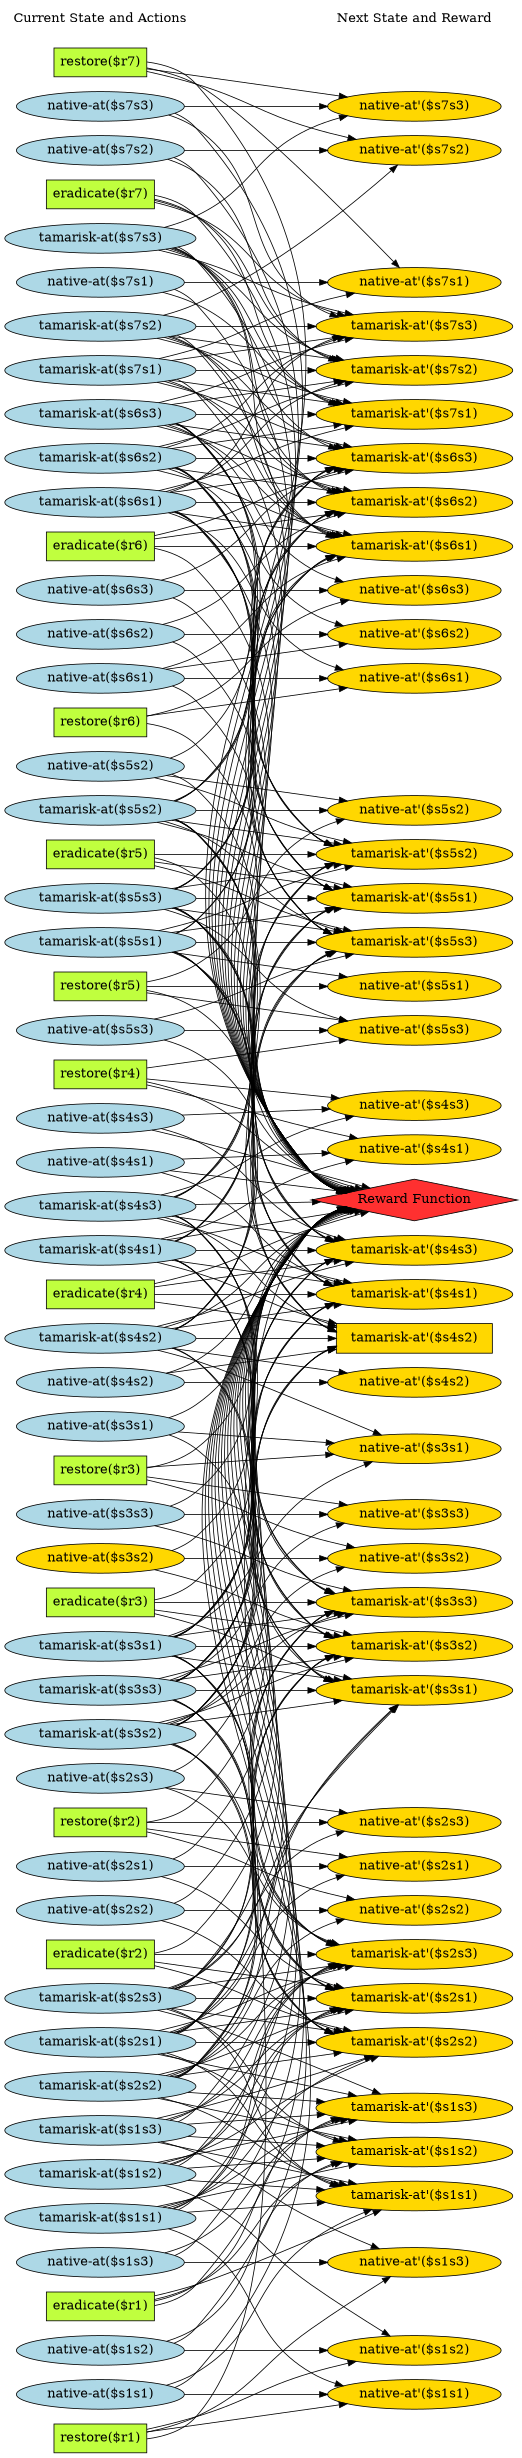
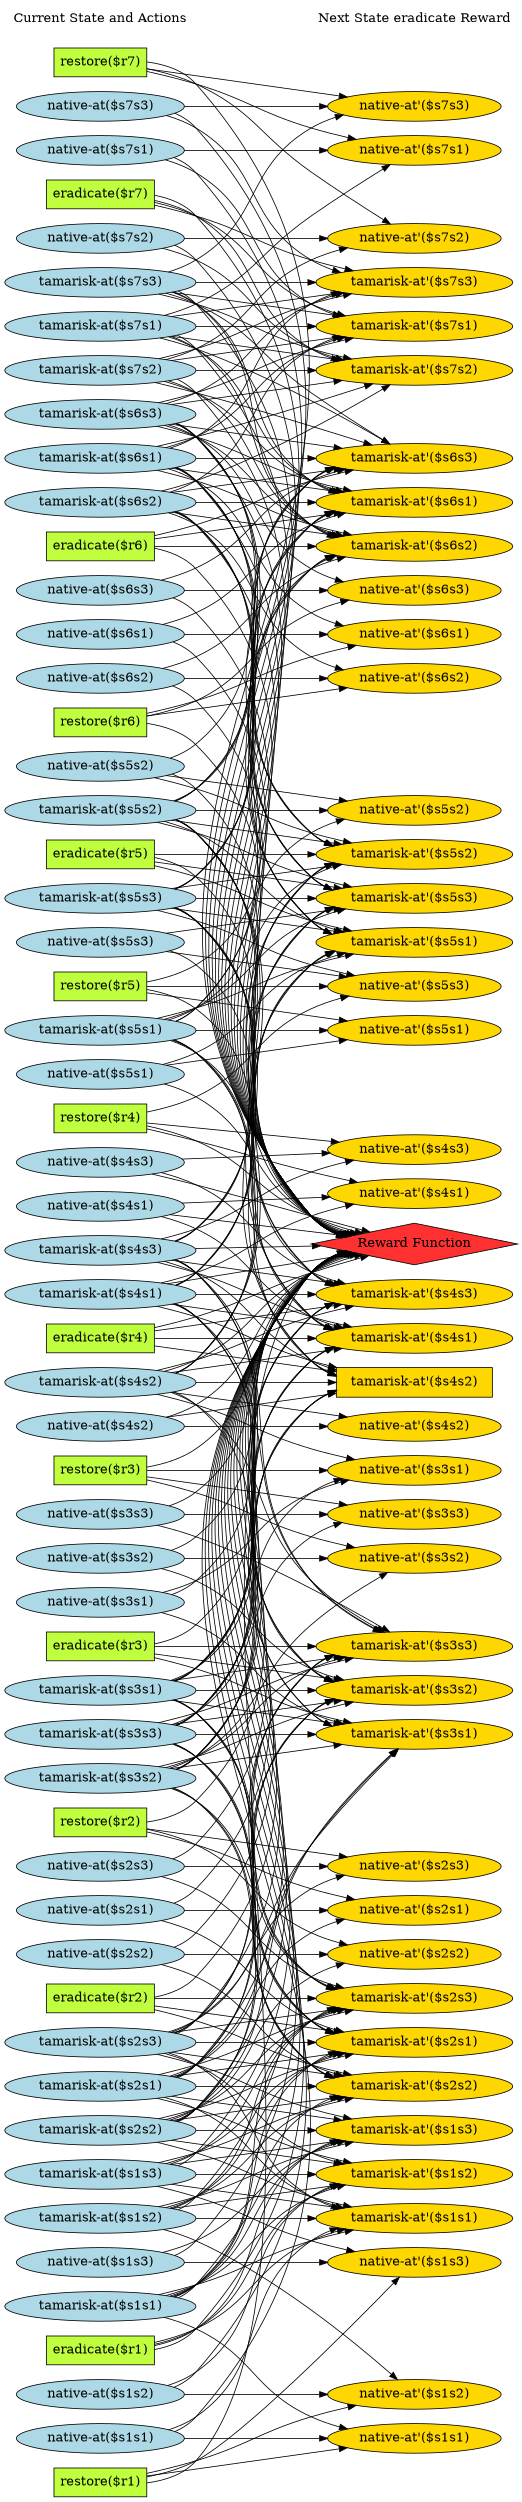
node "Next State and Reward": label "Next State and Reward" -> "Next State eradicate Reward"
edge "tamarisk-at($s6s2)" -> "tamarisk-at'($s7s3)": removed
edge "native-at($s6s1)" -> "native-at'($s6s2)": now "restore($r6)" -> "native-at'($s6s2)"
node "native-at($s5s1)": added
node "native-at($s3s2)": fillcolor gold1 -> lightblue
